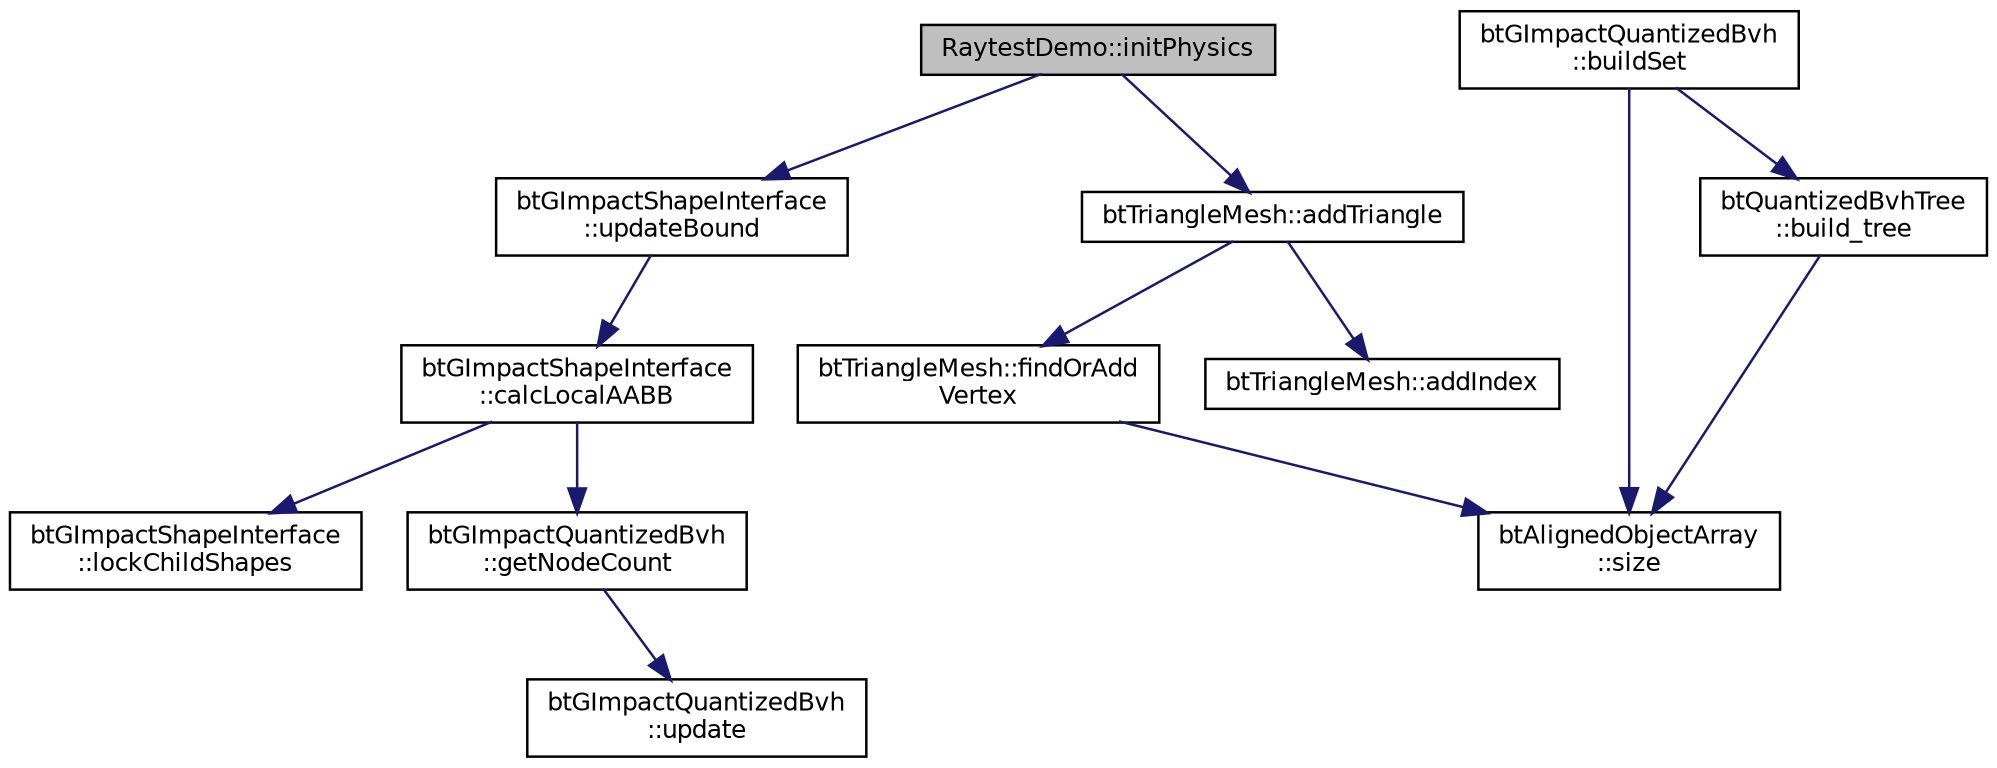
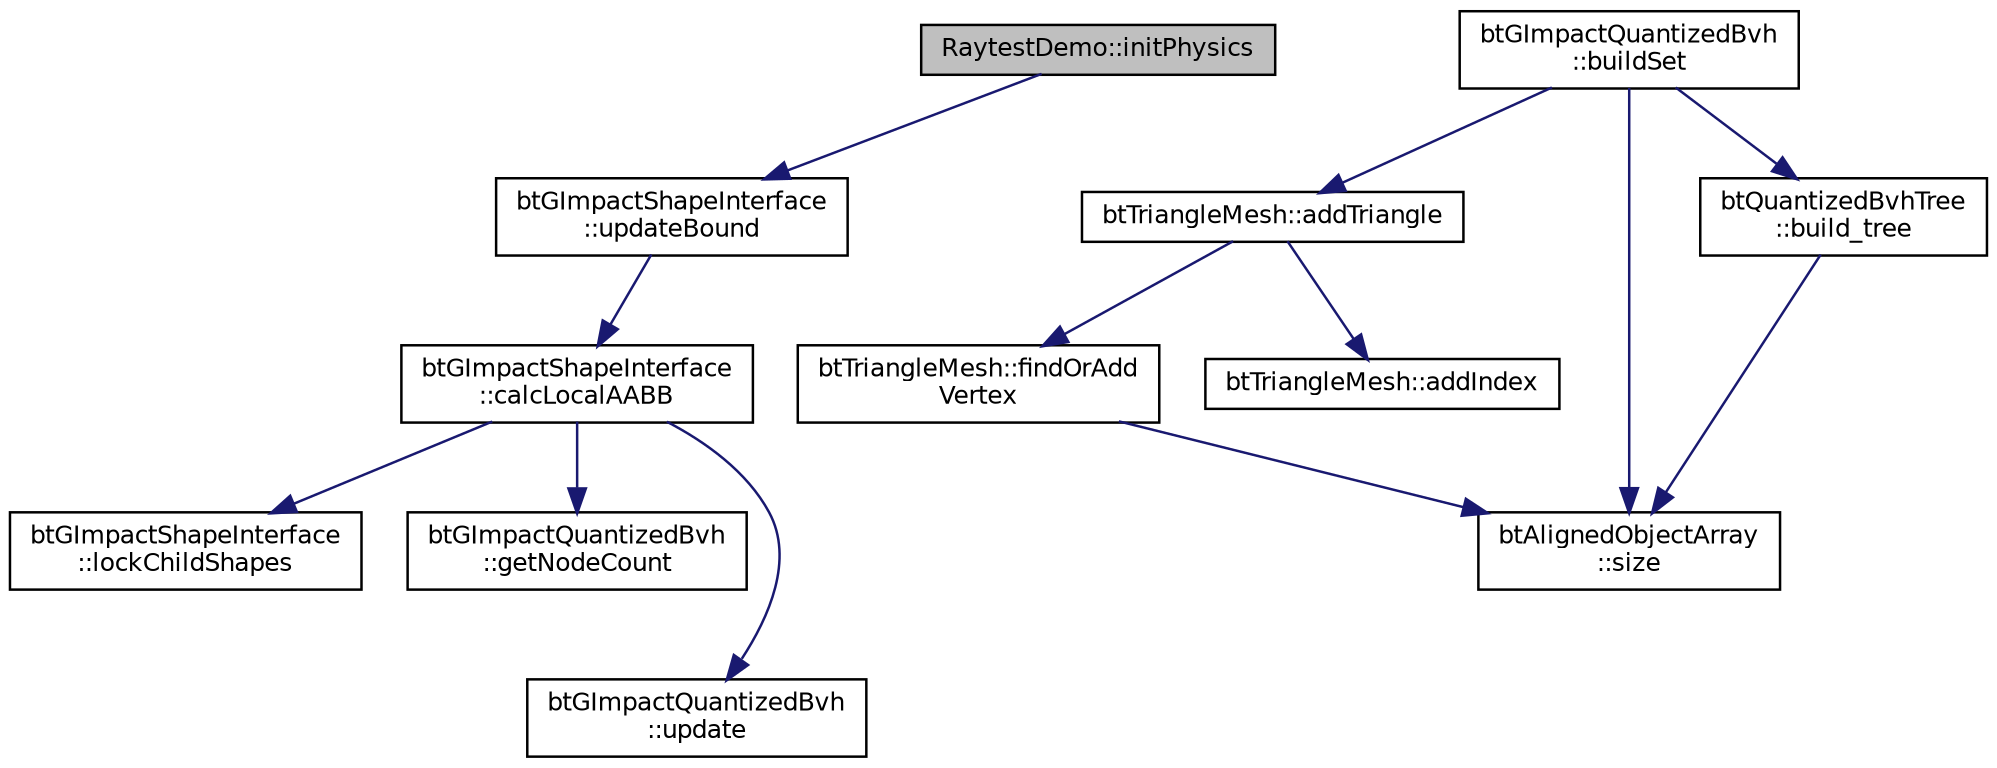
edge "RaytestDemo::initPhysics" -> "btTriangleMesh::addTriangle": now "btGImpactQuantizedBvh ::buildSet" -> "btTriangleMesh::addTriangle"
edge "btGImpactQuantizedBvh ::getNodeCount" -> "btGImpactQuantizedBvh ::update": now "btGImpactShapeInterface ::calcLocalAABB" -> "btGImpactQuantizedBvh ::update"
